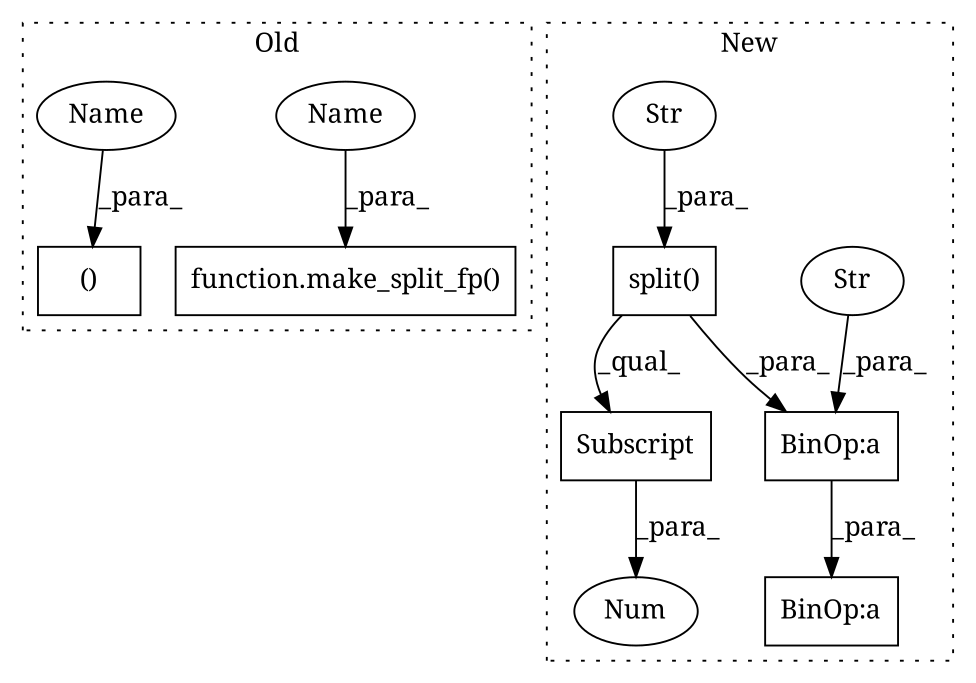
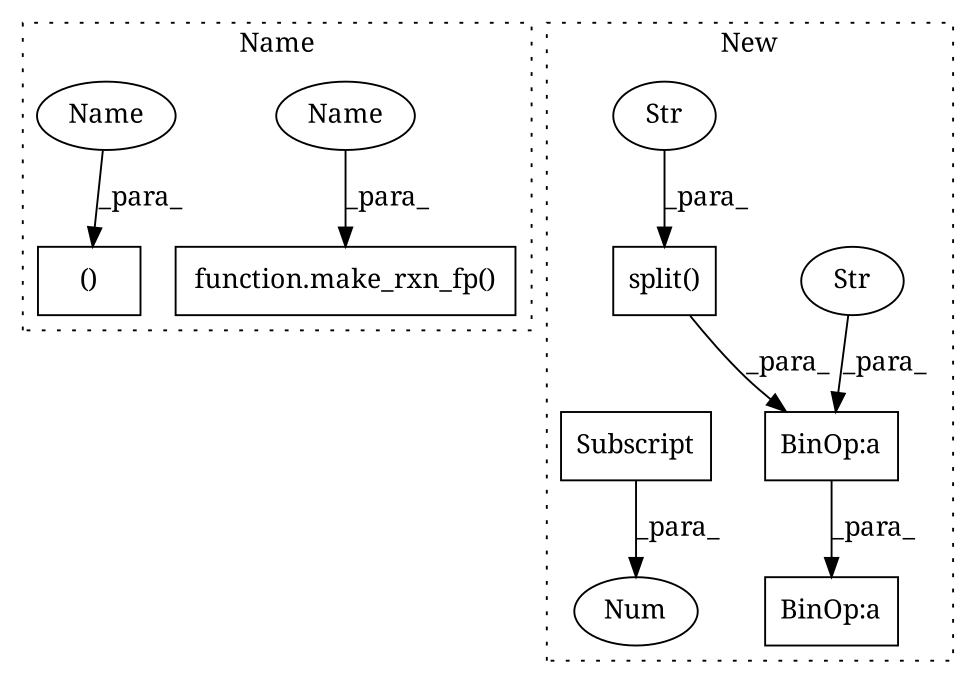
cluster "Old": label "Old" -> "Name"
node "function.make_split_fp()": label "function.make_split_fp()" -> "function.make_rxn_fp()"
edge "split()" -> "Subscript": removed, label "_qual_"
